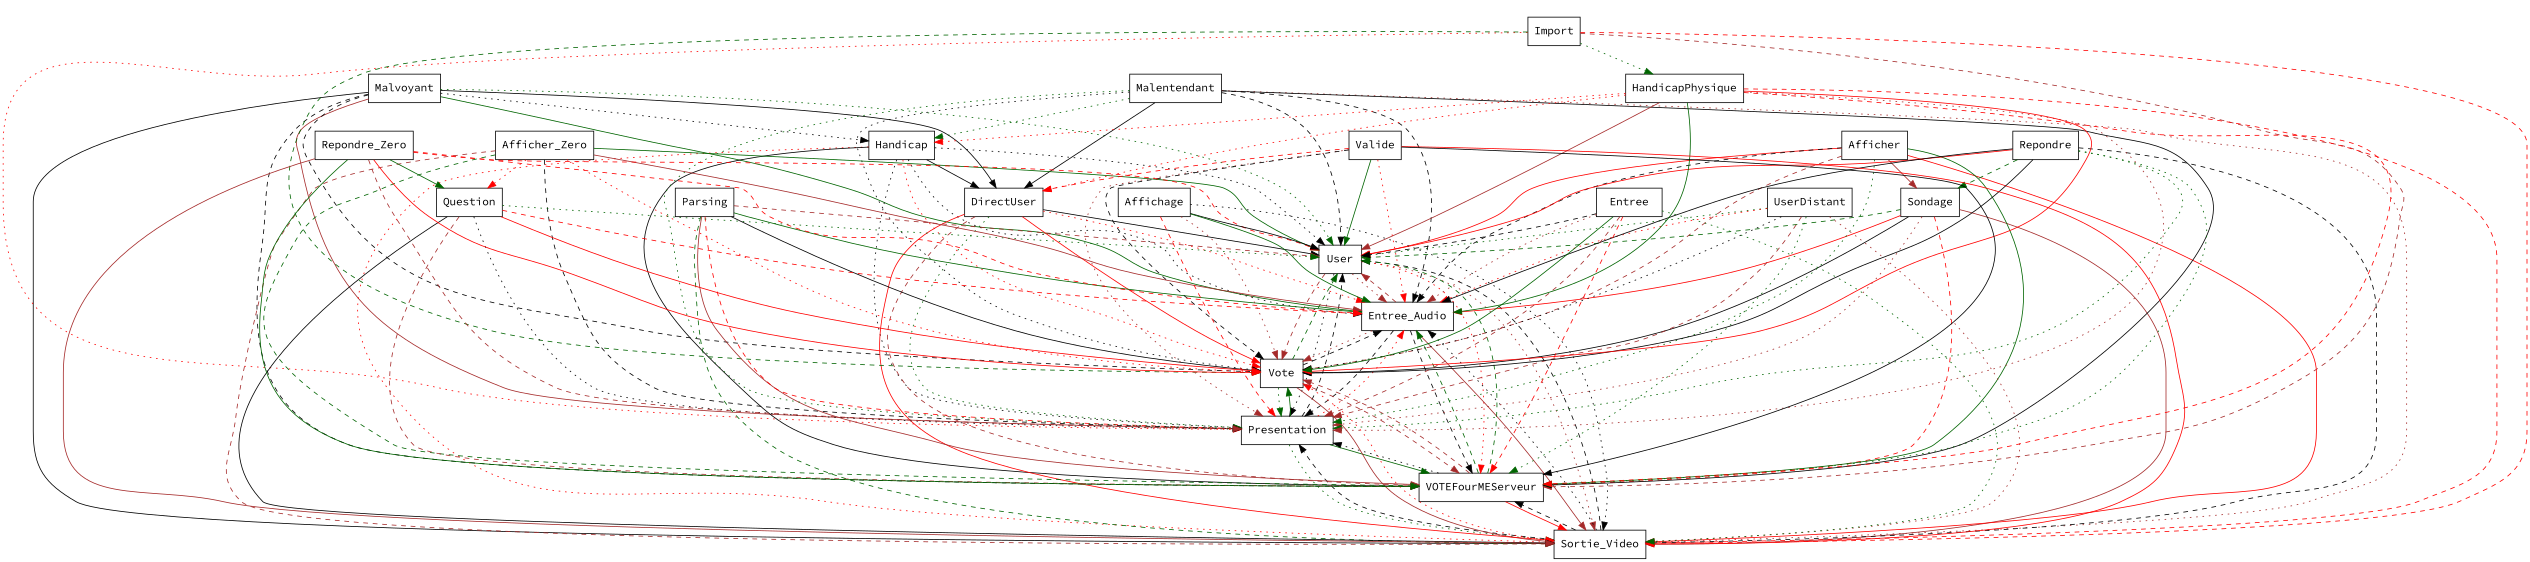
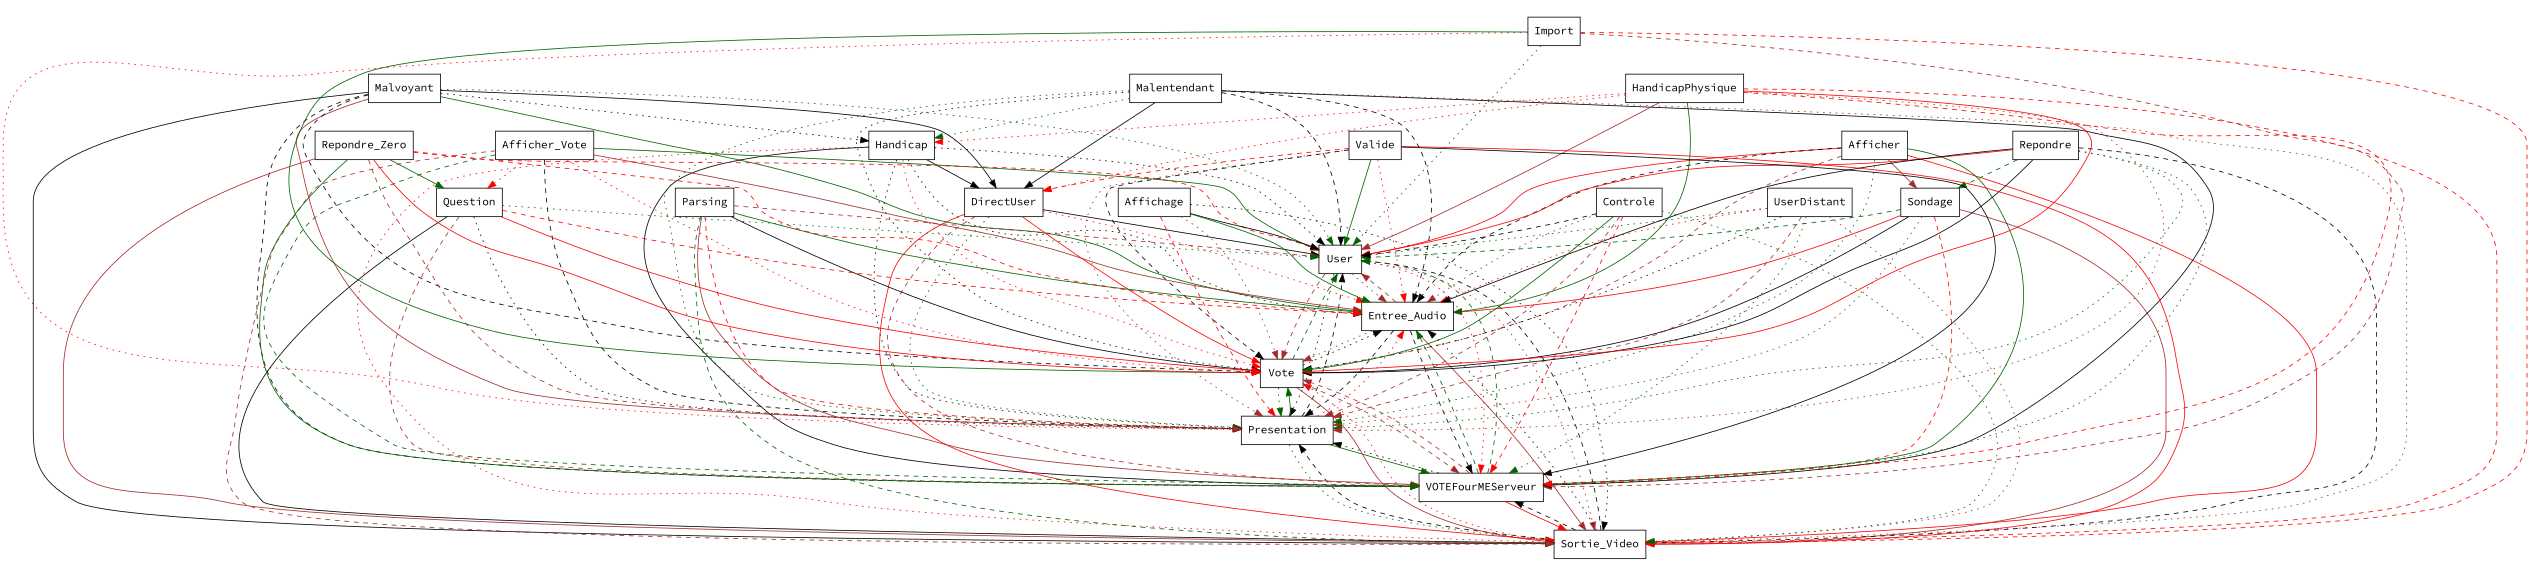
edge "Import" -> "HandicapPhysique": now "Import" -> "User"
edge "Import" -> "Vote": style dashed -> solid
node "Afficher_Zero": label "Afficher_Zero" -> "Afficher_Vote"
node "Entree": label "Entree" -> "Controle"
edge "Vote" -> "Entree_Audio": style dashed -> dotted
